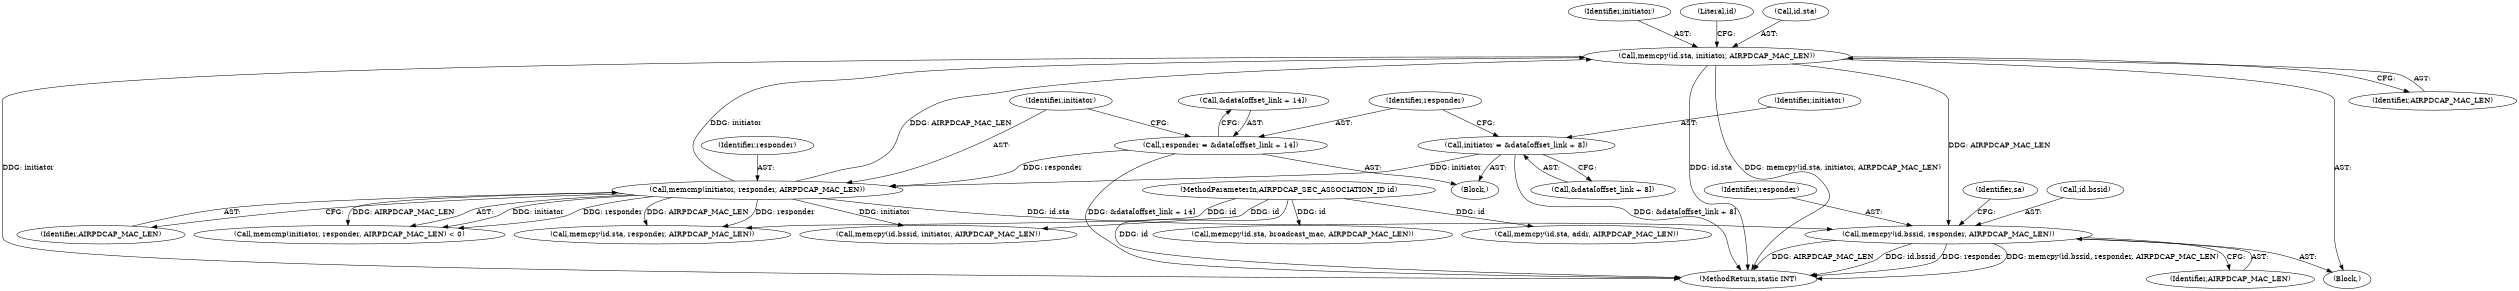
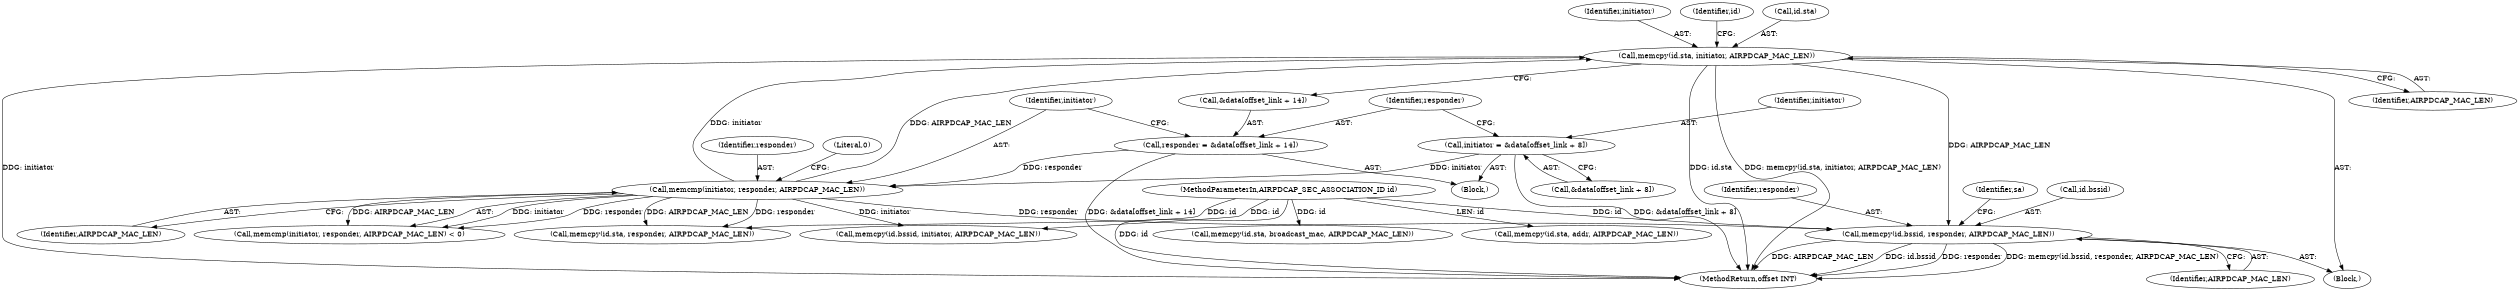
node "(Literal,id)": label "(Literal,id)" -> "(Identifier,id)"
edge "(Call,responder = &data[offset_link + 14])" -> "(Call,&data[offset_link + 14])": now "(Call,memcpy(id.sta, initiator, AIRPDCAP_MAC_LEN))" -> "(Call,&data[offset_link + 14])"
node "(Literal,0)": added
edge "(Call,memcmp(initiator, responder, AIRPDCAP_MAC_LEN))" -> "(Call,memcpy(id.bssid, responder, AIRPDCAP_MAC_LEN))": label "DDG: id.sta" -> "DDG: responder"
edge "(MethodParameterIn,AIRPDCAP_SEC_ASSOCIATION_ID id)" -> "(Call,memcpy(id.sta, addr, AIRPDCAP_MAC_LEN))": label "DDG: id" -> "LEN: id"
edge "(MethodParameterIn,AIRPDCAP_SEC_ASSOCIATION_ID id)" -> "(Call,memcpy(id.bssid, responder, AIRPDCAP_MAC_LEN))": added, label "DDG: id"
node "(MethodReturn,static INT)": label "(MethodReturn,static INT)" -> "(MethodReturn,offset INT)"
